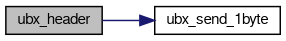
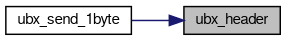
edge "ubx_header" -> "ubx_send_1byte": reversed
